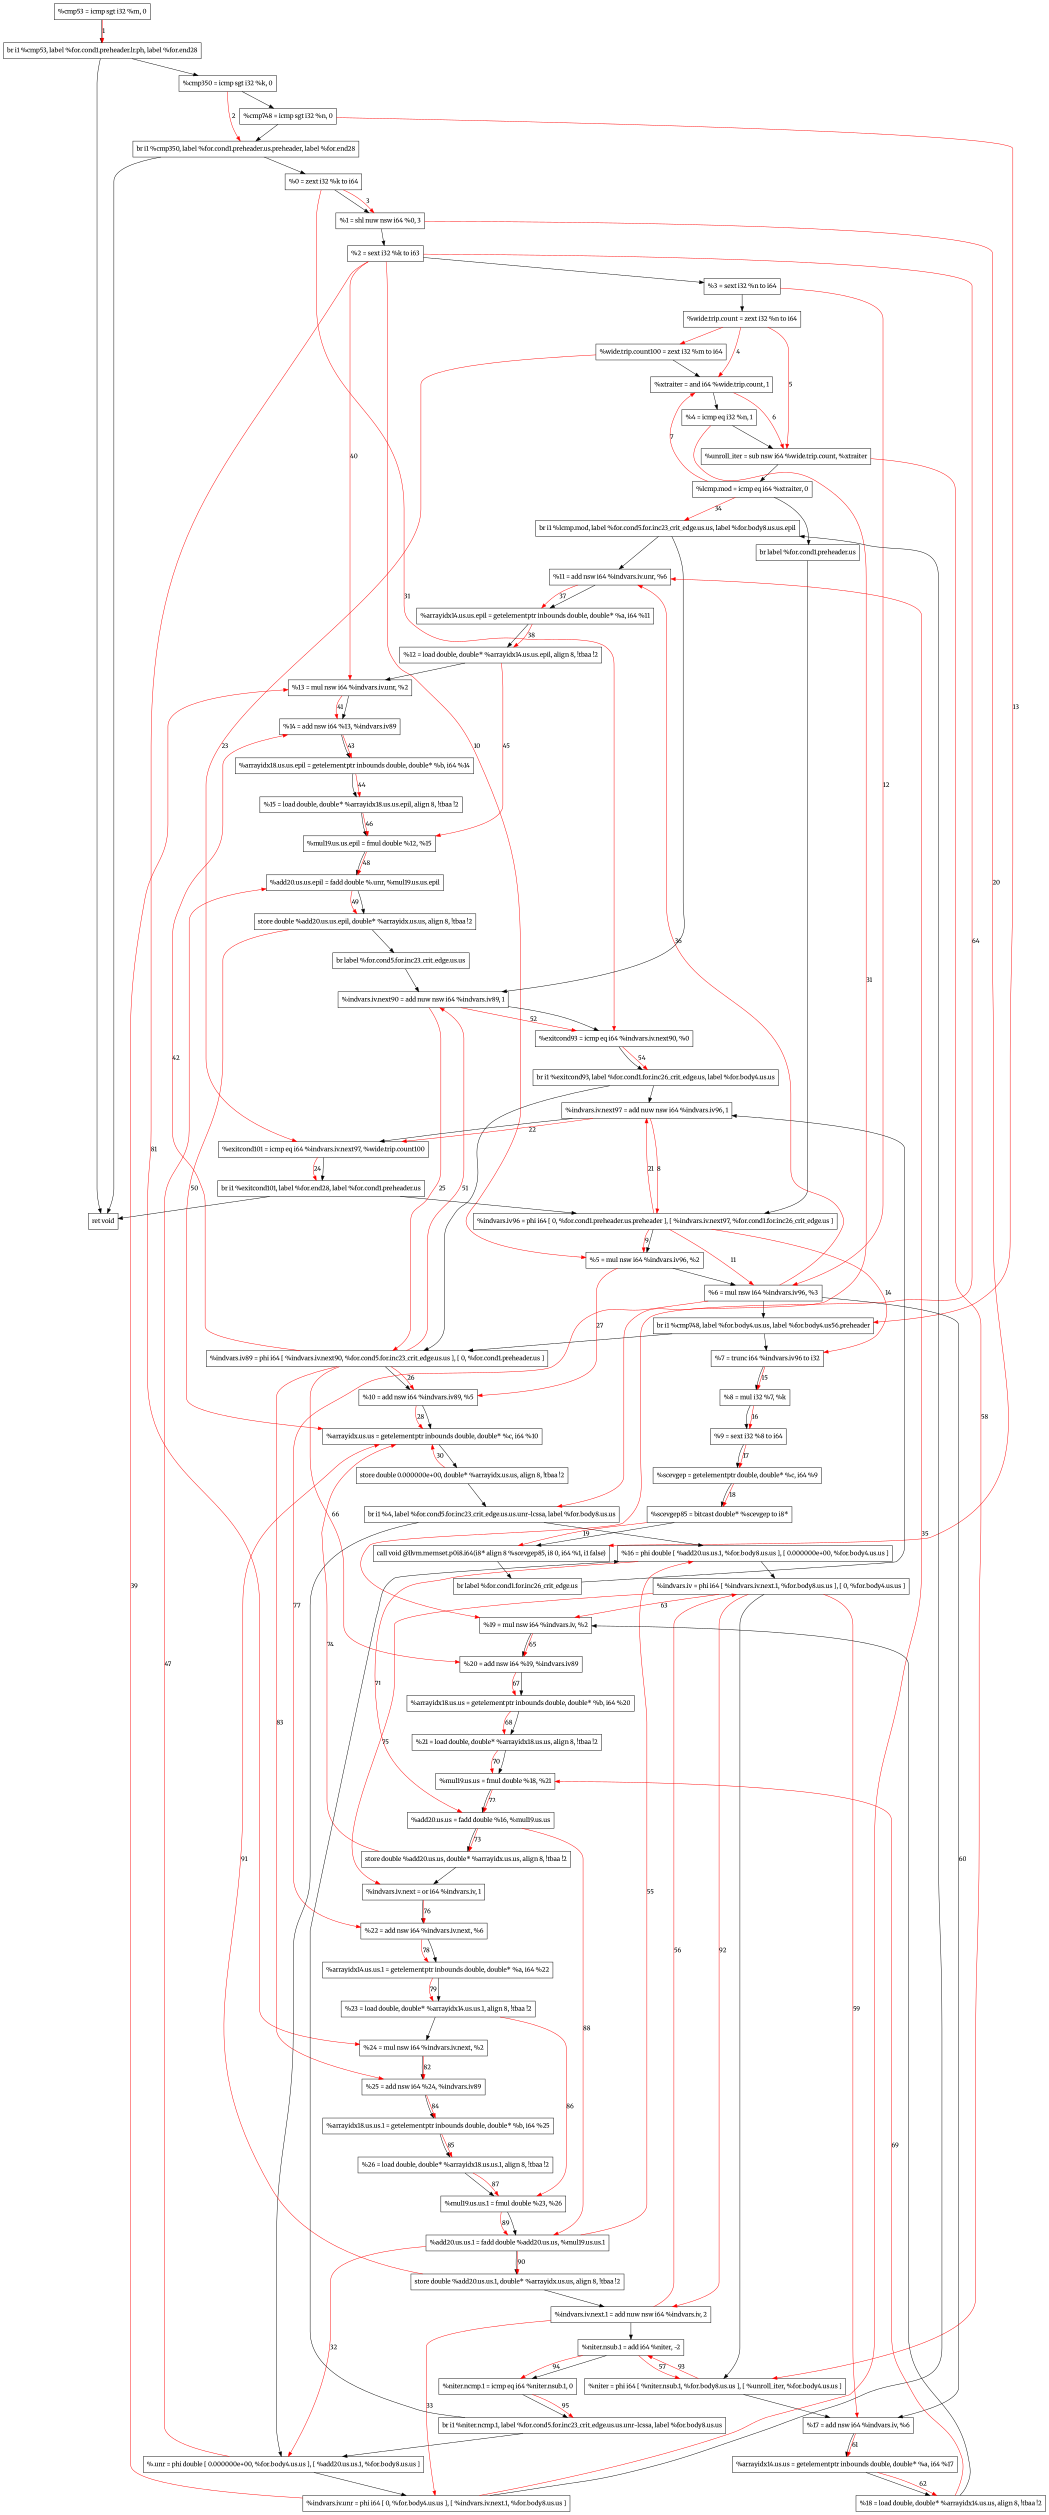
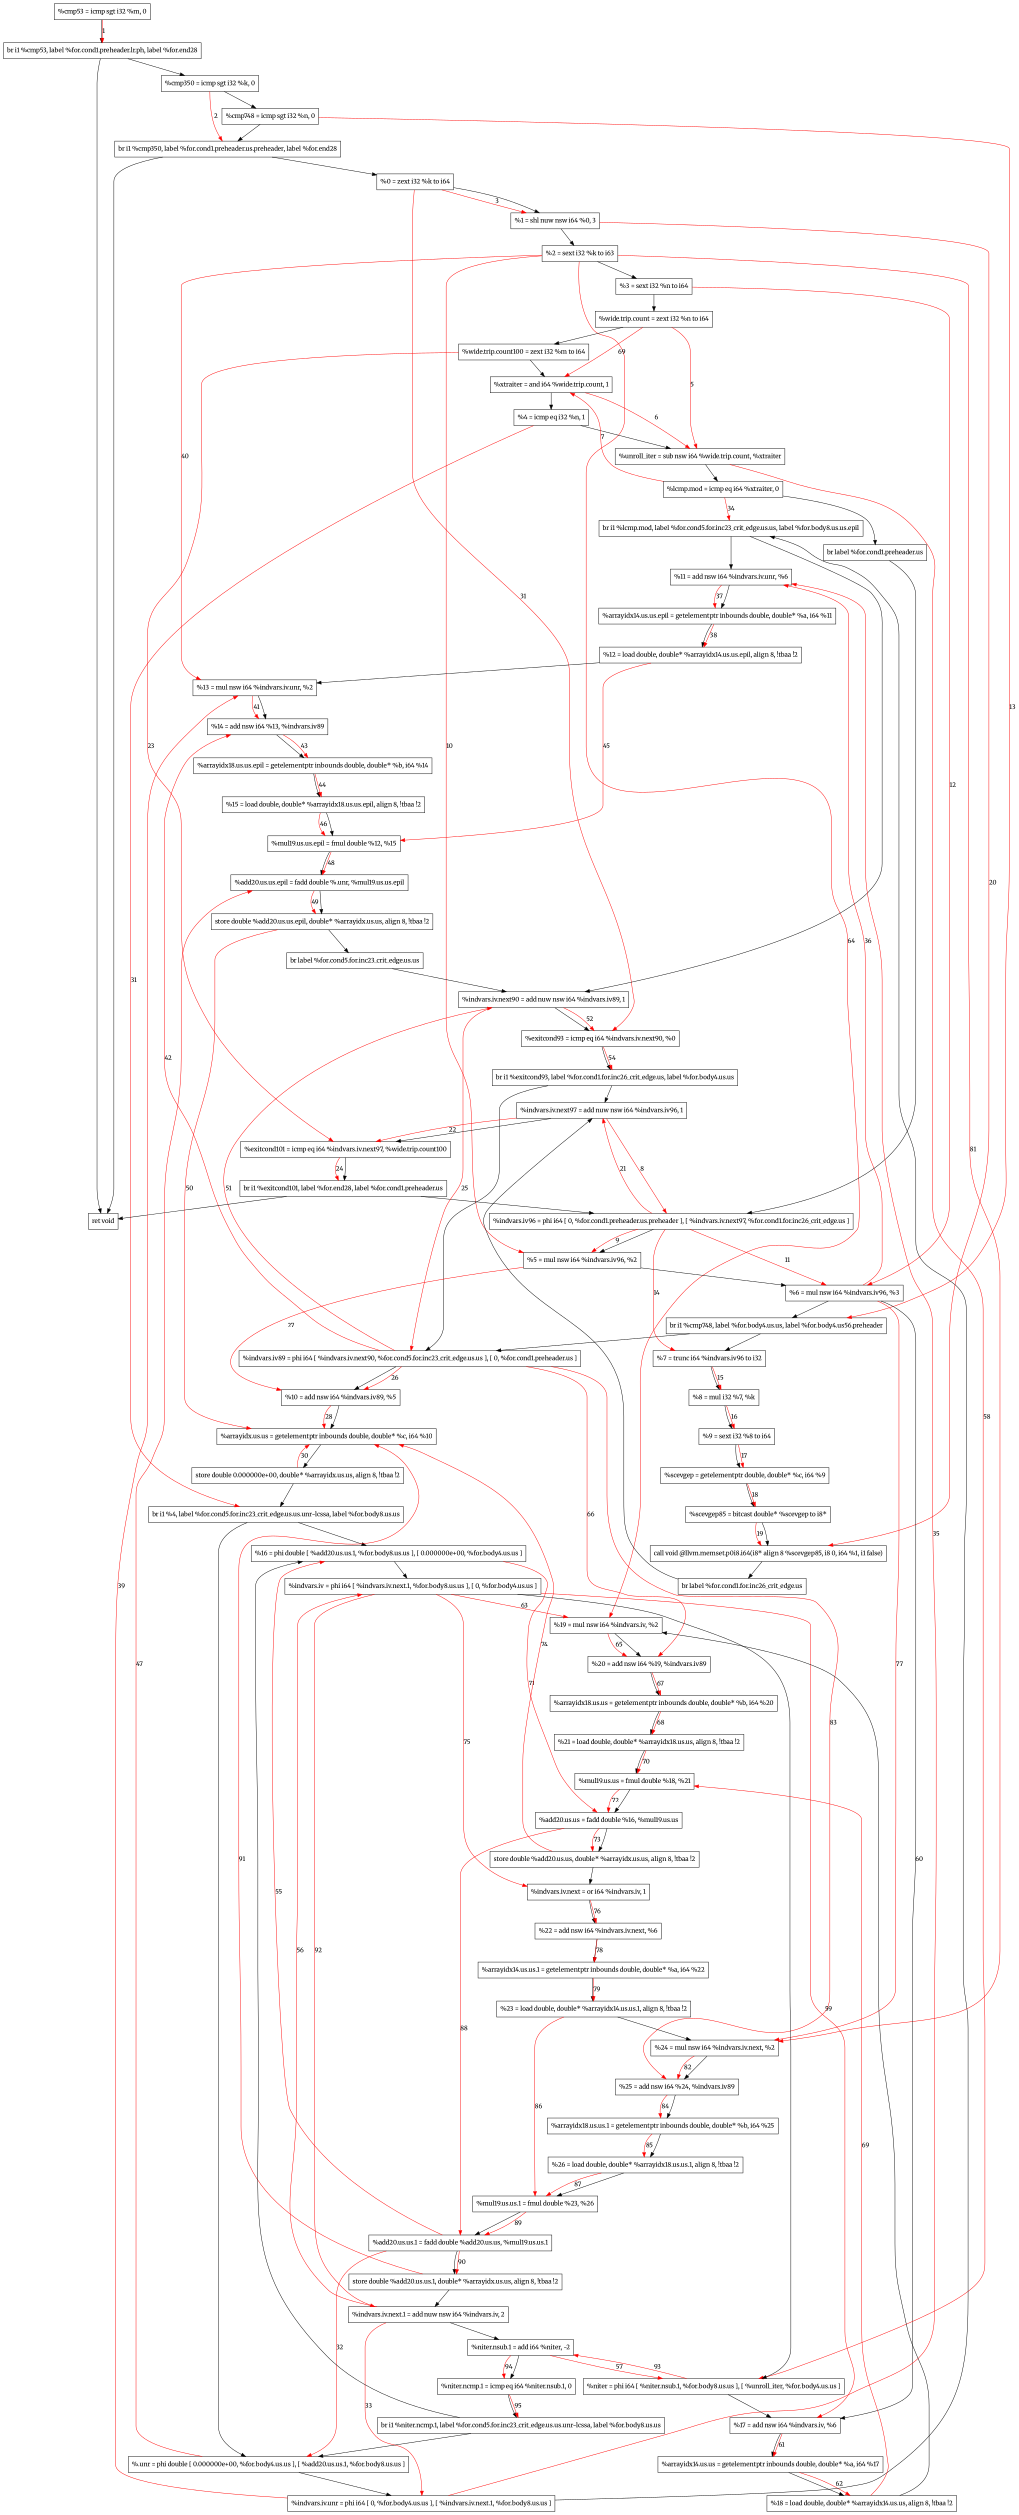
edge "%wide.trip.count = zext i32 %n to i64" -> "%wide.trip.count100 = zext i32 %m to i64": color red -> black
edge "%wide.trip.count = zext i32 %n to i64" -> "%xtraiter = and i64 %wide.trip.count, 1": label "4" -> "69"
edge "%6 = mul nsw i64 %indvars.iv96, %3" -> "%22 = add nsw i64 %indvars.iv.next, %6": now "%6 = mul nsw i64 %indvars.iv96, %3" -> "%24 = mul nsw i64 %indvars.iv.next, %2"
